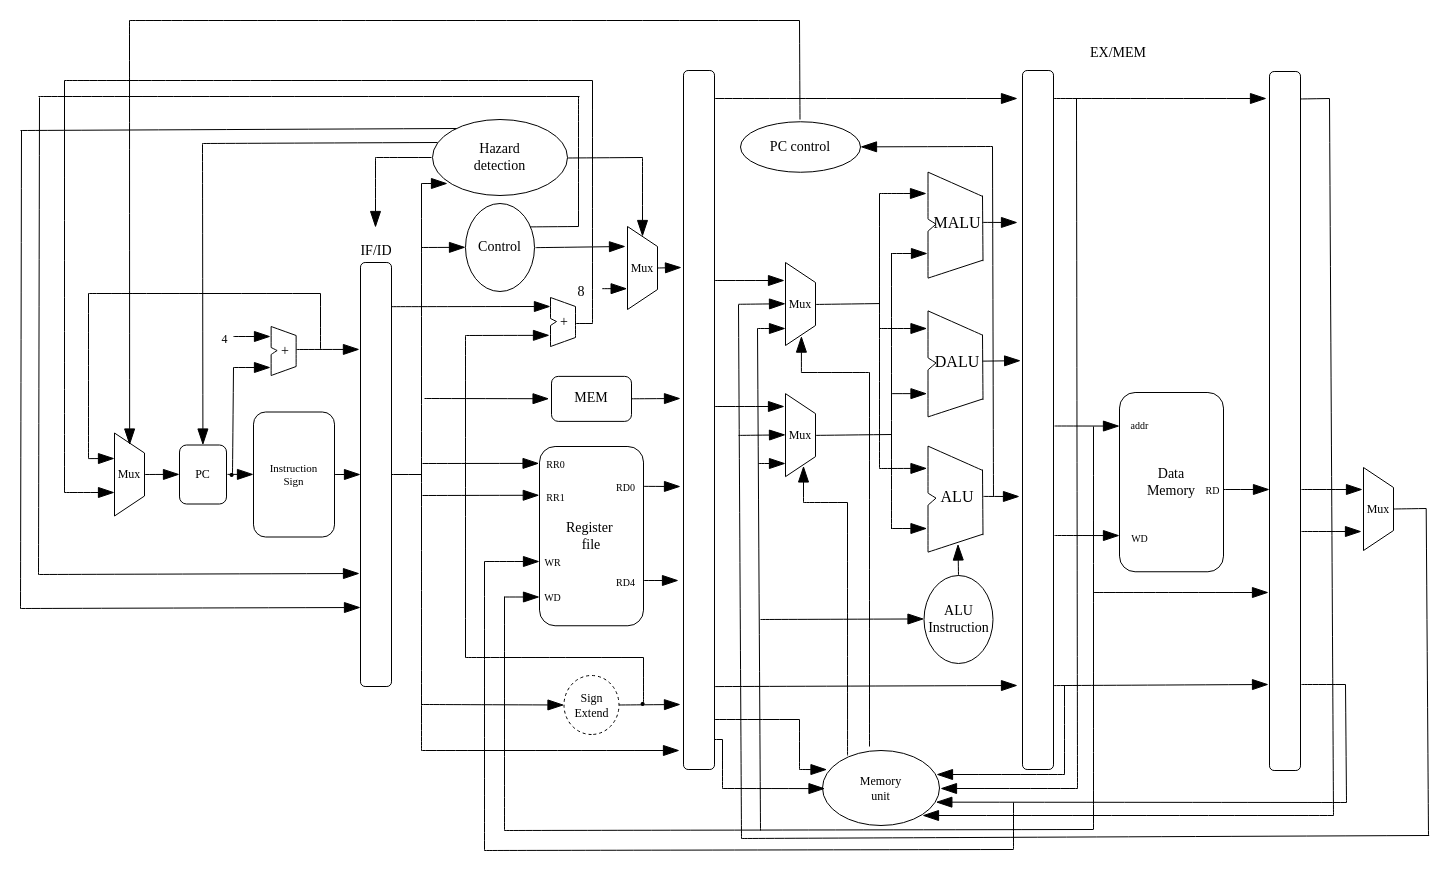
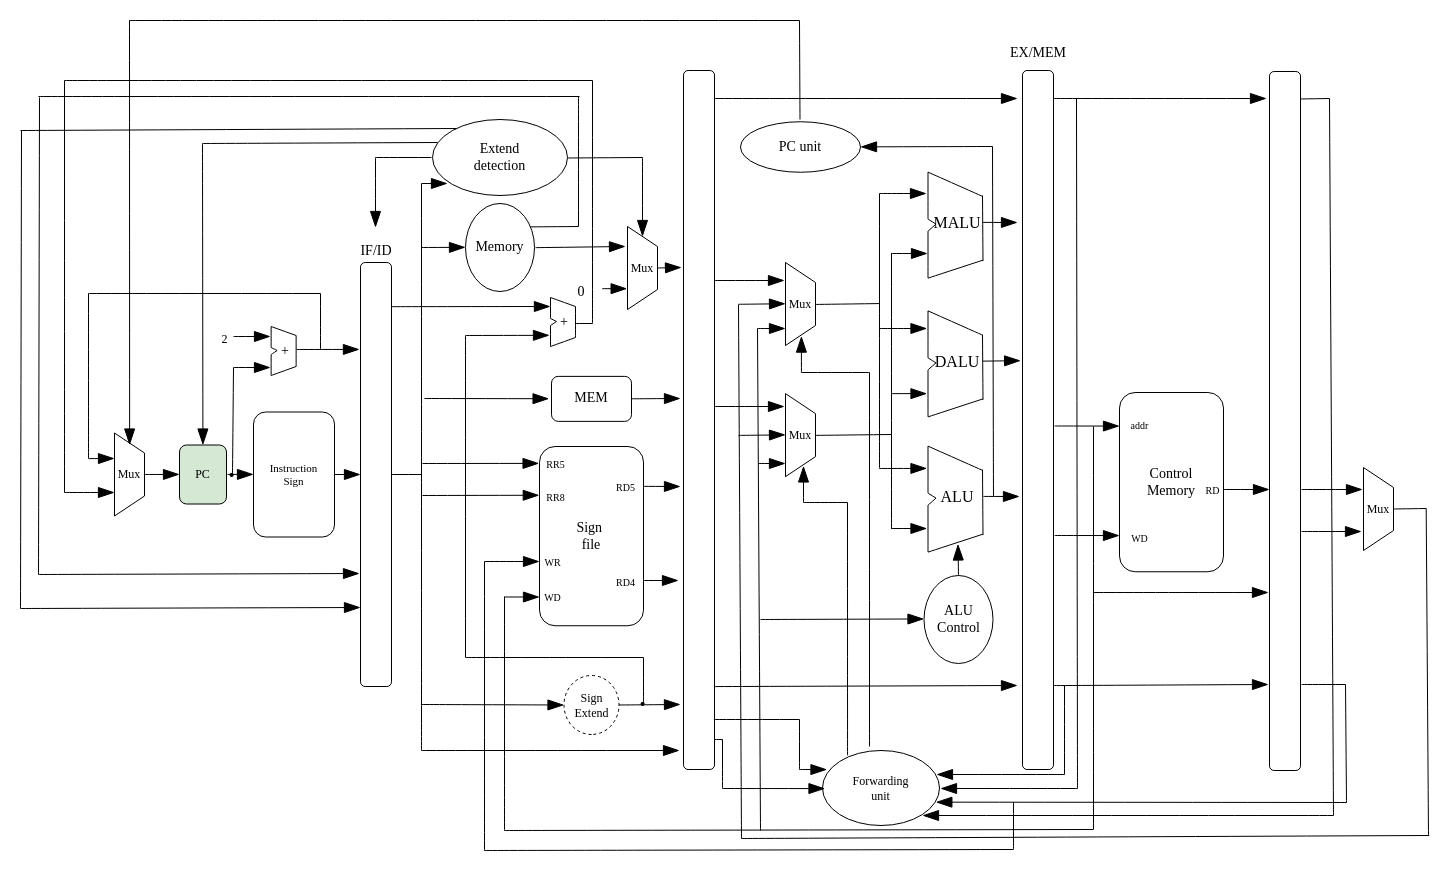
node "EX/MEM": moved (1118, 50) -> (1038, 50)
node "PC control": label "PC control" -> "PC unit"
node "Hazard detection": label "Hazard detection" -> "Extend detection"
node "Control": label "Control" -> "Memory"
node "8": label "8" -> "0"
node "4": label "4" -> "2"
node "RR0": label "RR0" -> "RR5"
node "PC": fillcolor #ffffff -> #d5e8d4
node "Data Memory": label "Data Memory" -> "Control Memory"
node "RD0": label "RD0" -> "RD5"
node "RR1": label "RR1" -> "RR8"
node "Register file": label "Register file" -> "Sign file"
node "ALU Instruction": label "ALU Instruction" -> "ALU Control"
node "Memory unit": label "Memory unit" -> "Forwarding unit"
